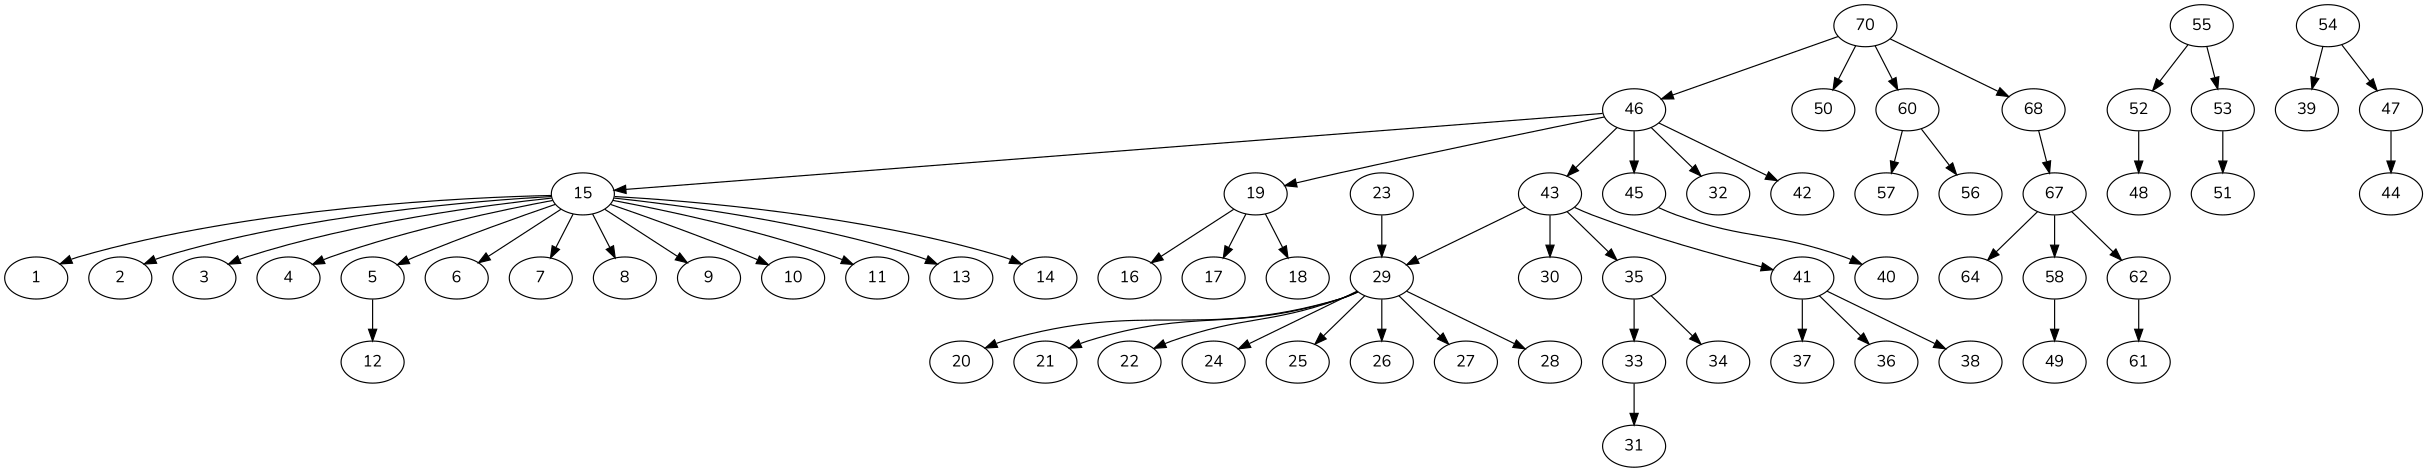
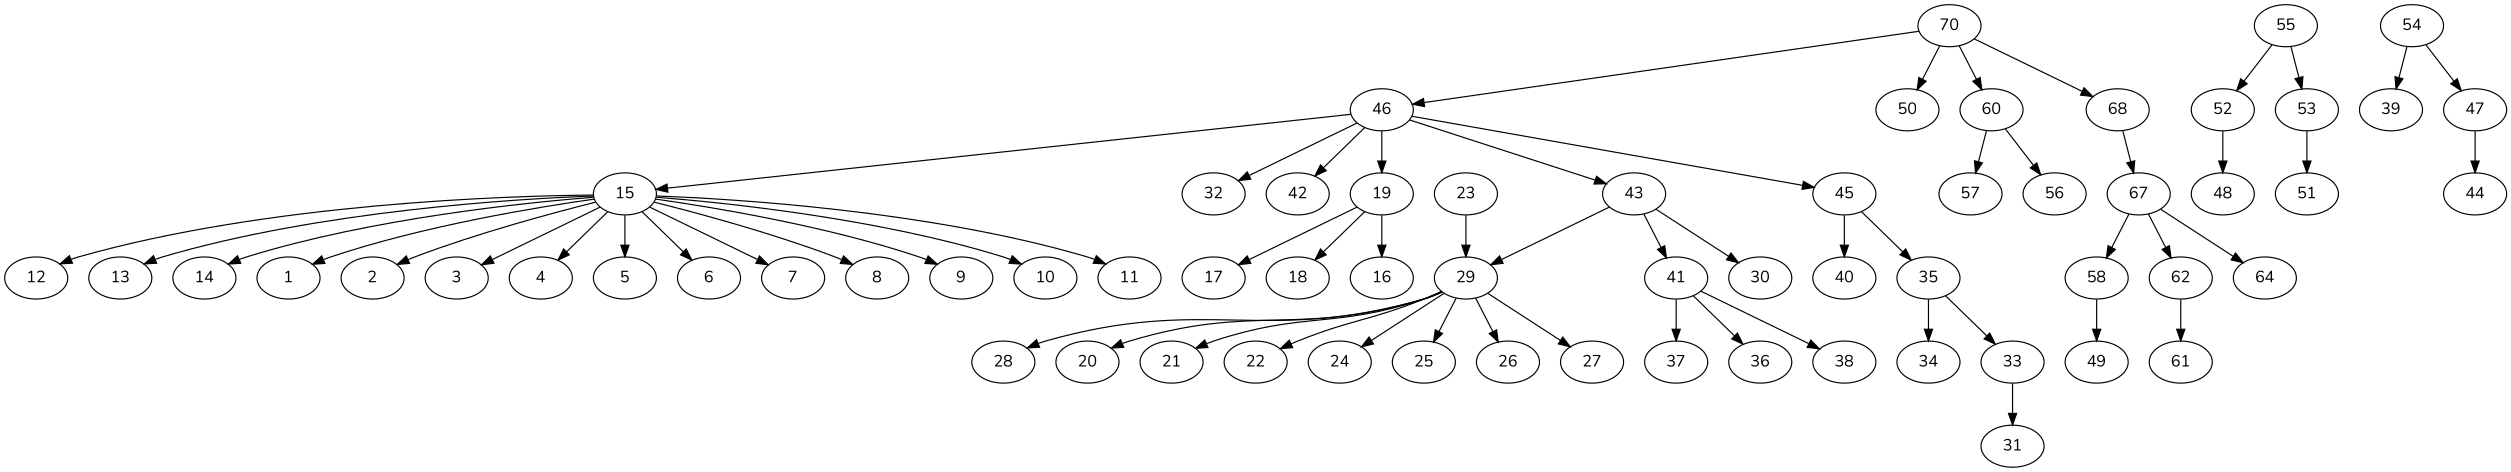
edge "43" -> "35": now "45" -> "35"
edge "5" -> "12": now "15" -> "12"
